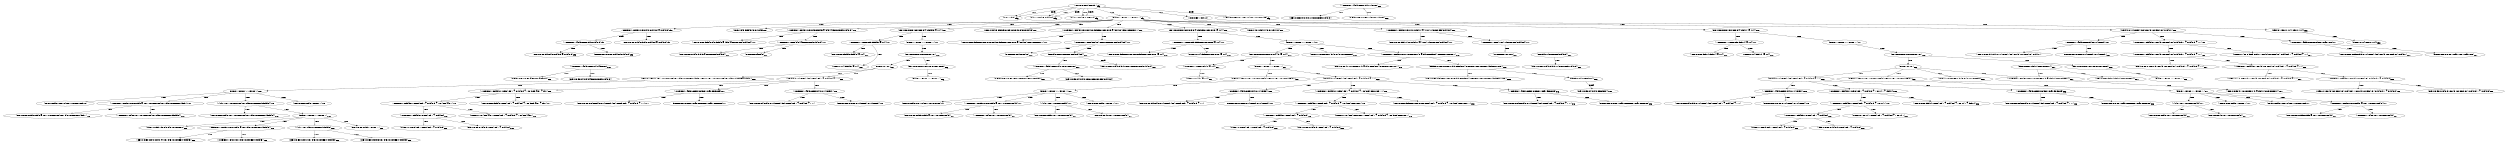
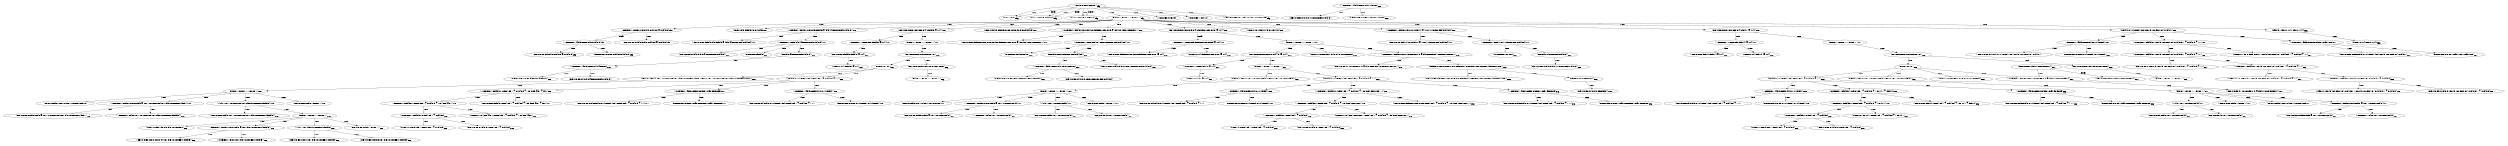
edge "(METHOD,resolveEntity)" -> "(METHOD_RETURN,org.xml.sax.InputSource)": label "DDG: " -> "AST: "
edge "(FIELD_IDENTIFIER,urlDTDs,urlDTDs)" -> "(<operator>.fieldAccess,this.urlDTDs)": reversed
node "(MODIFIER,PUBLIC)": added
edge "(CONTROL_STRUCTURE,IF,if (dtdResourceName != null))" -> "(<operator>.notEquals,dtdResourceName != null)": label "AST: " -> "DDG: "
edge "(<operator>.cast,(URL) urlDTDs.get(publicId))" -> "(get,this.urlDTDs.get(publicId))": added, label "AST:"
node "(get,this.fileDTDs.get(publicId))": added
edge "(<operator>.notEquals,dtdFile != null)" -> "(LITERAL,null,dtdFile != null)": now "(IDENTIFIER,dtdFile,dtdFile != null)" -> "(LITERAL,null,dtdFile != null)"
edge "(get,this.resourceDTDs.get(publicId))" -> "(IDENTIFIER,publicId,this.resourceDTDs.get(publicId))": label "DDG: " -> "AST: "
edge "(openStream,dtdUrl.openStream())" -> "(IDENTIFIER,dtdUrl,dtdUrl.openStream())": label "AST: " -> "DDG: "
edge "(getClass,this.getClass())" -> "(IDENTIFIER,this,this.getClass())": label "DDG: " -> "AST: "
